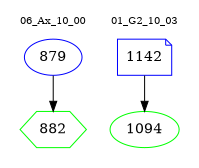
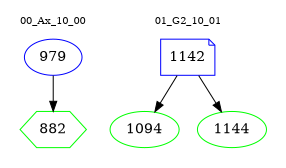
cluster "06_Ax_10_00": label "06_Ax_10_00" -> "00_Ax_10_00"
cluster "01_G2_10_03": label "01_G2_10_03" -> "01_G2_10_01"
node "879": label "879" -> "979"
node "1144": added
